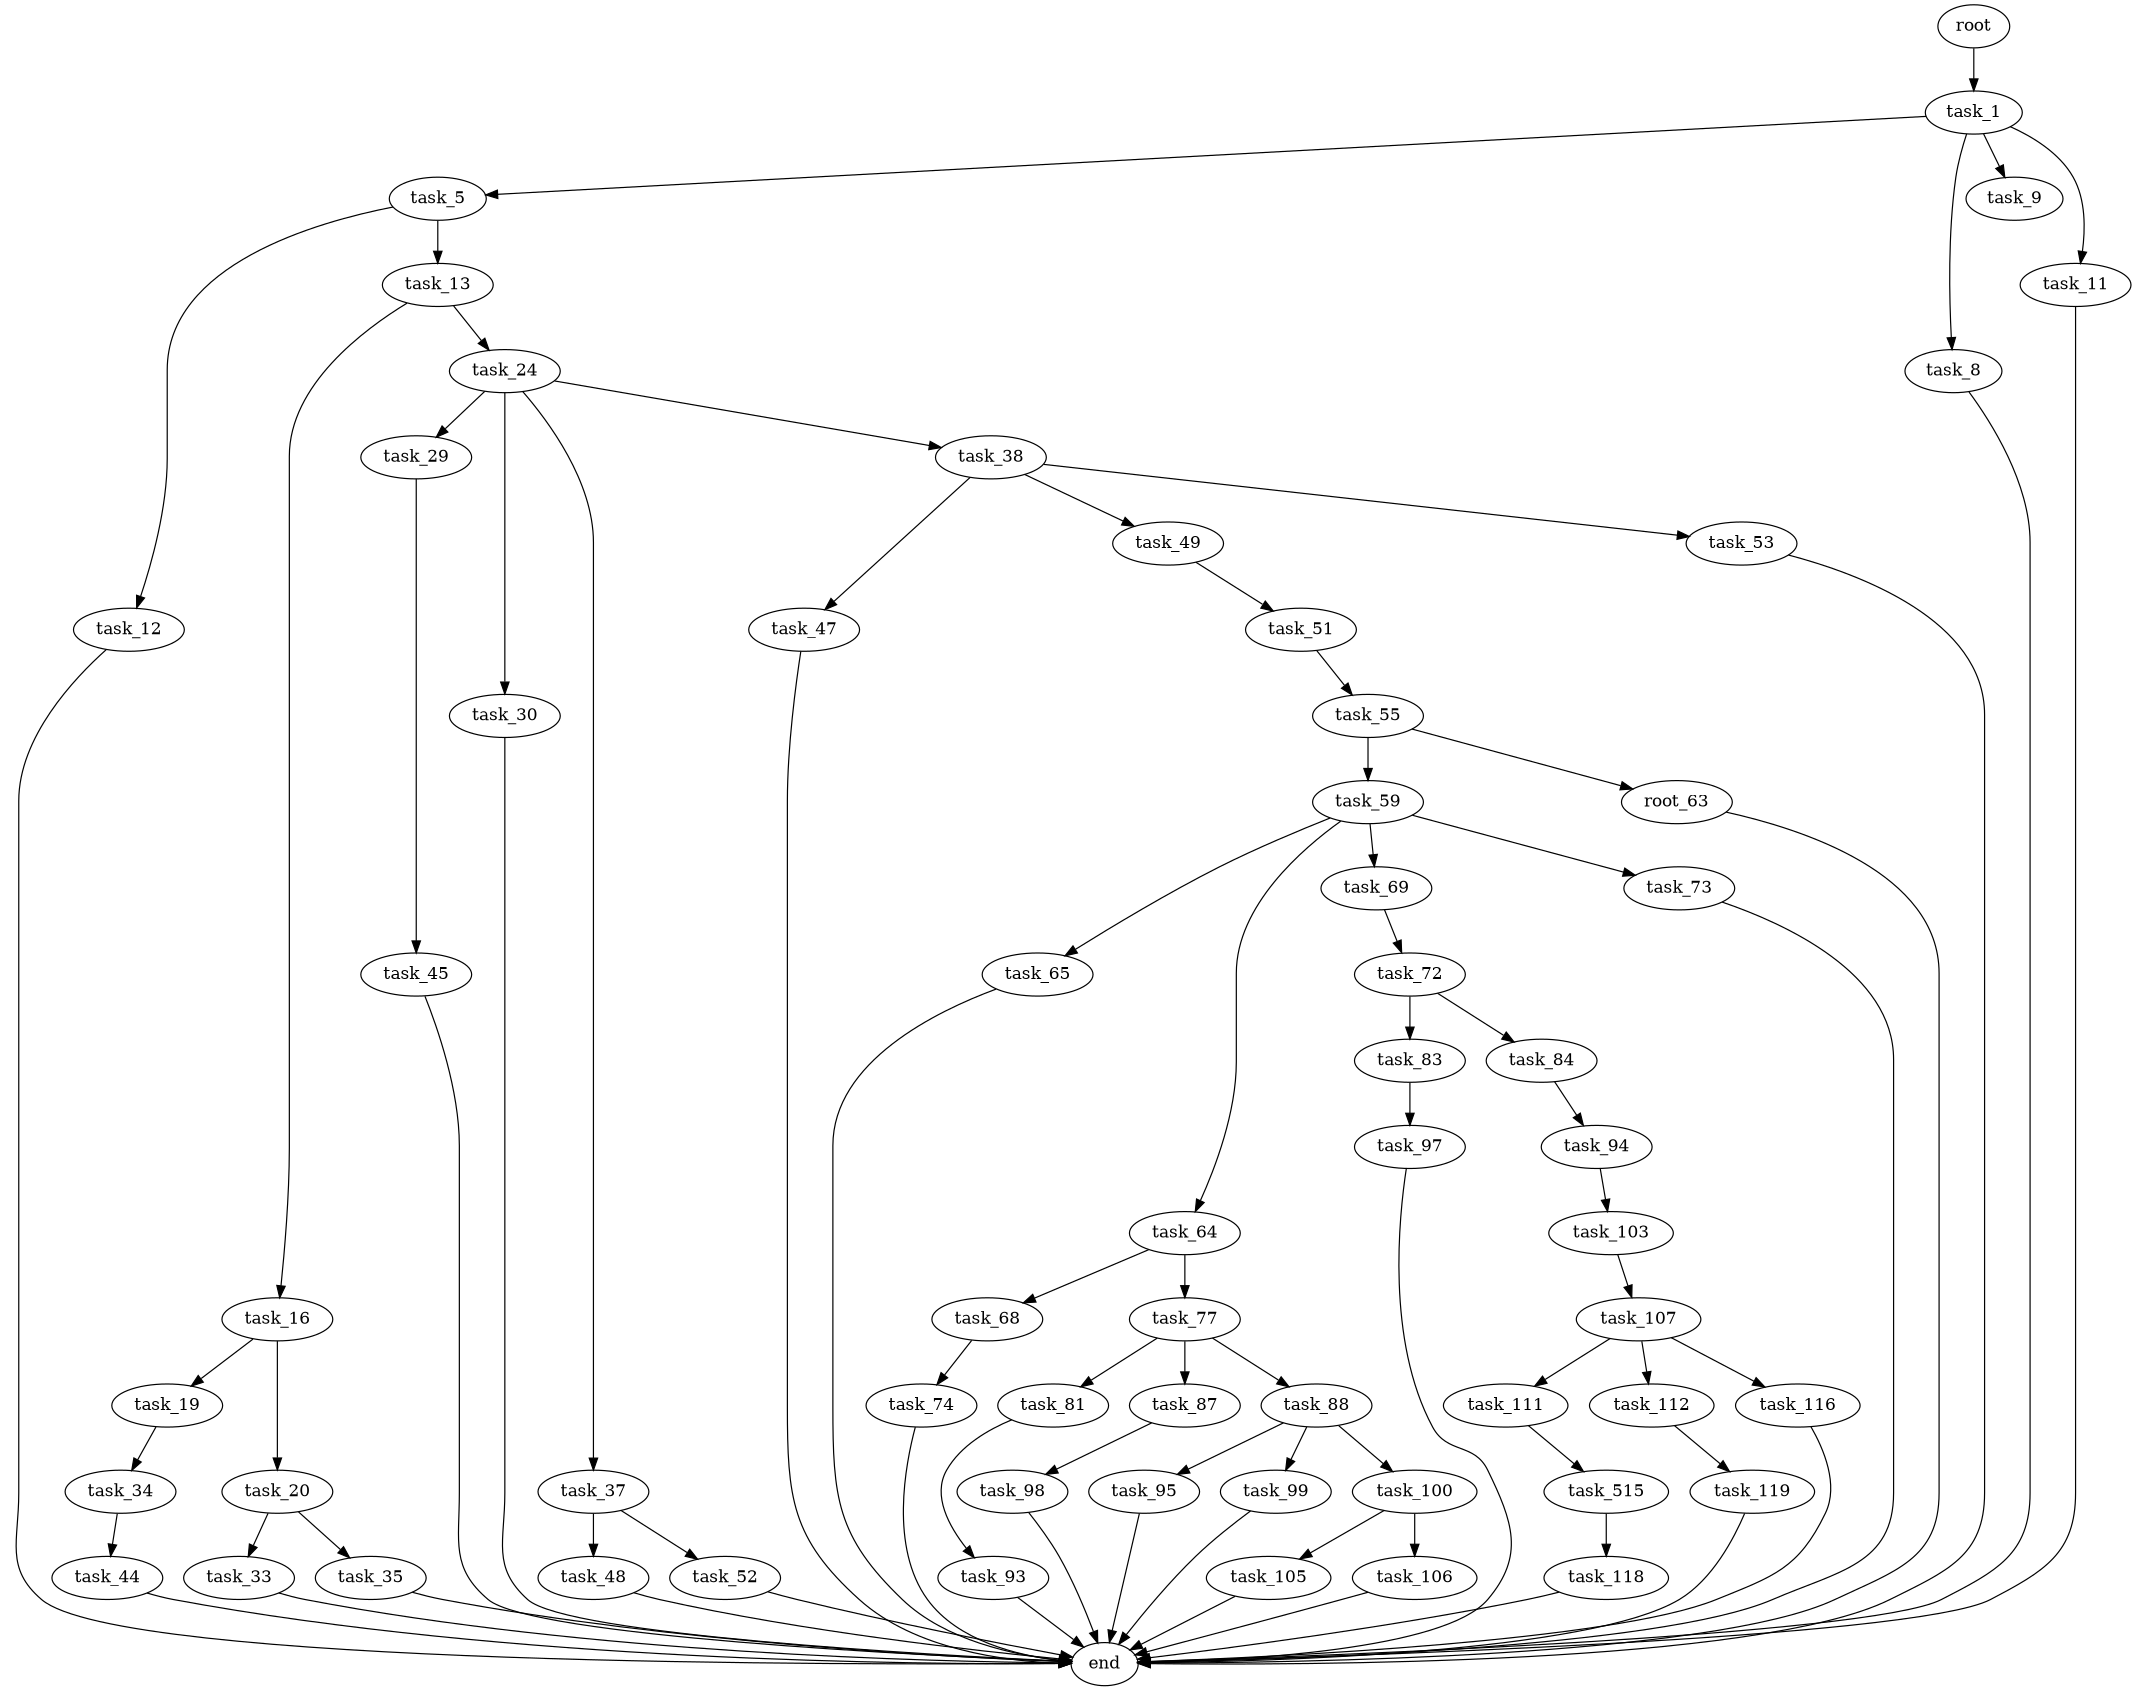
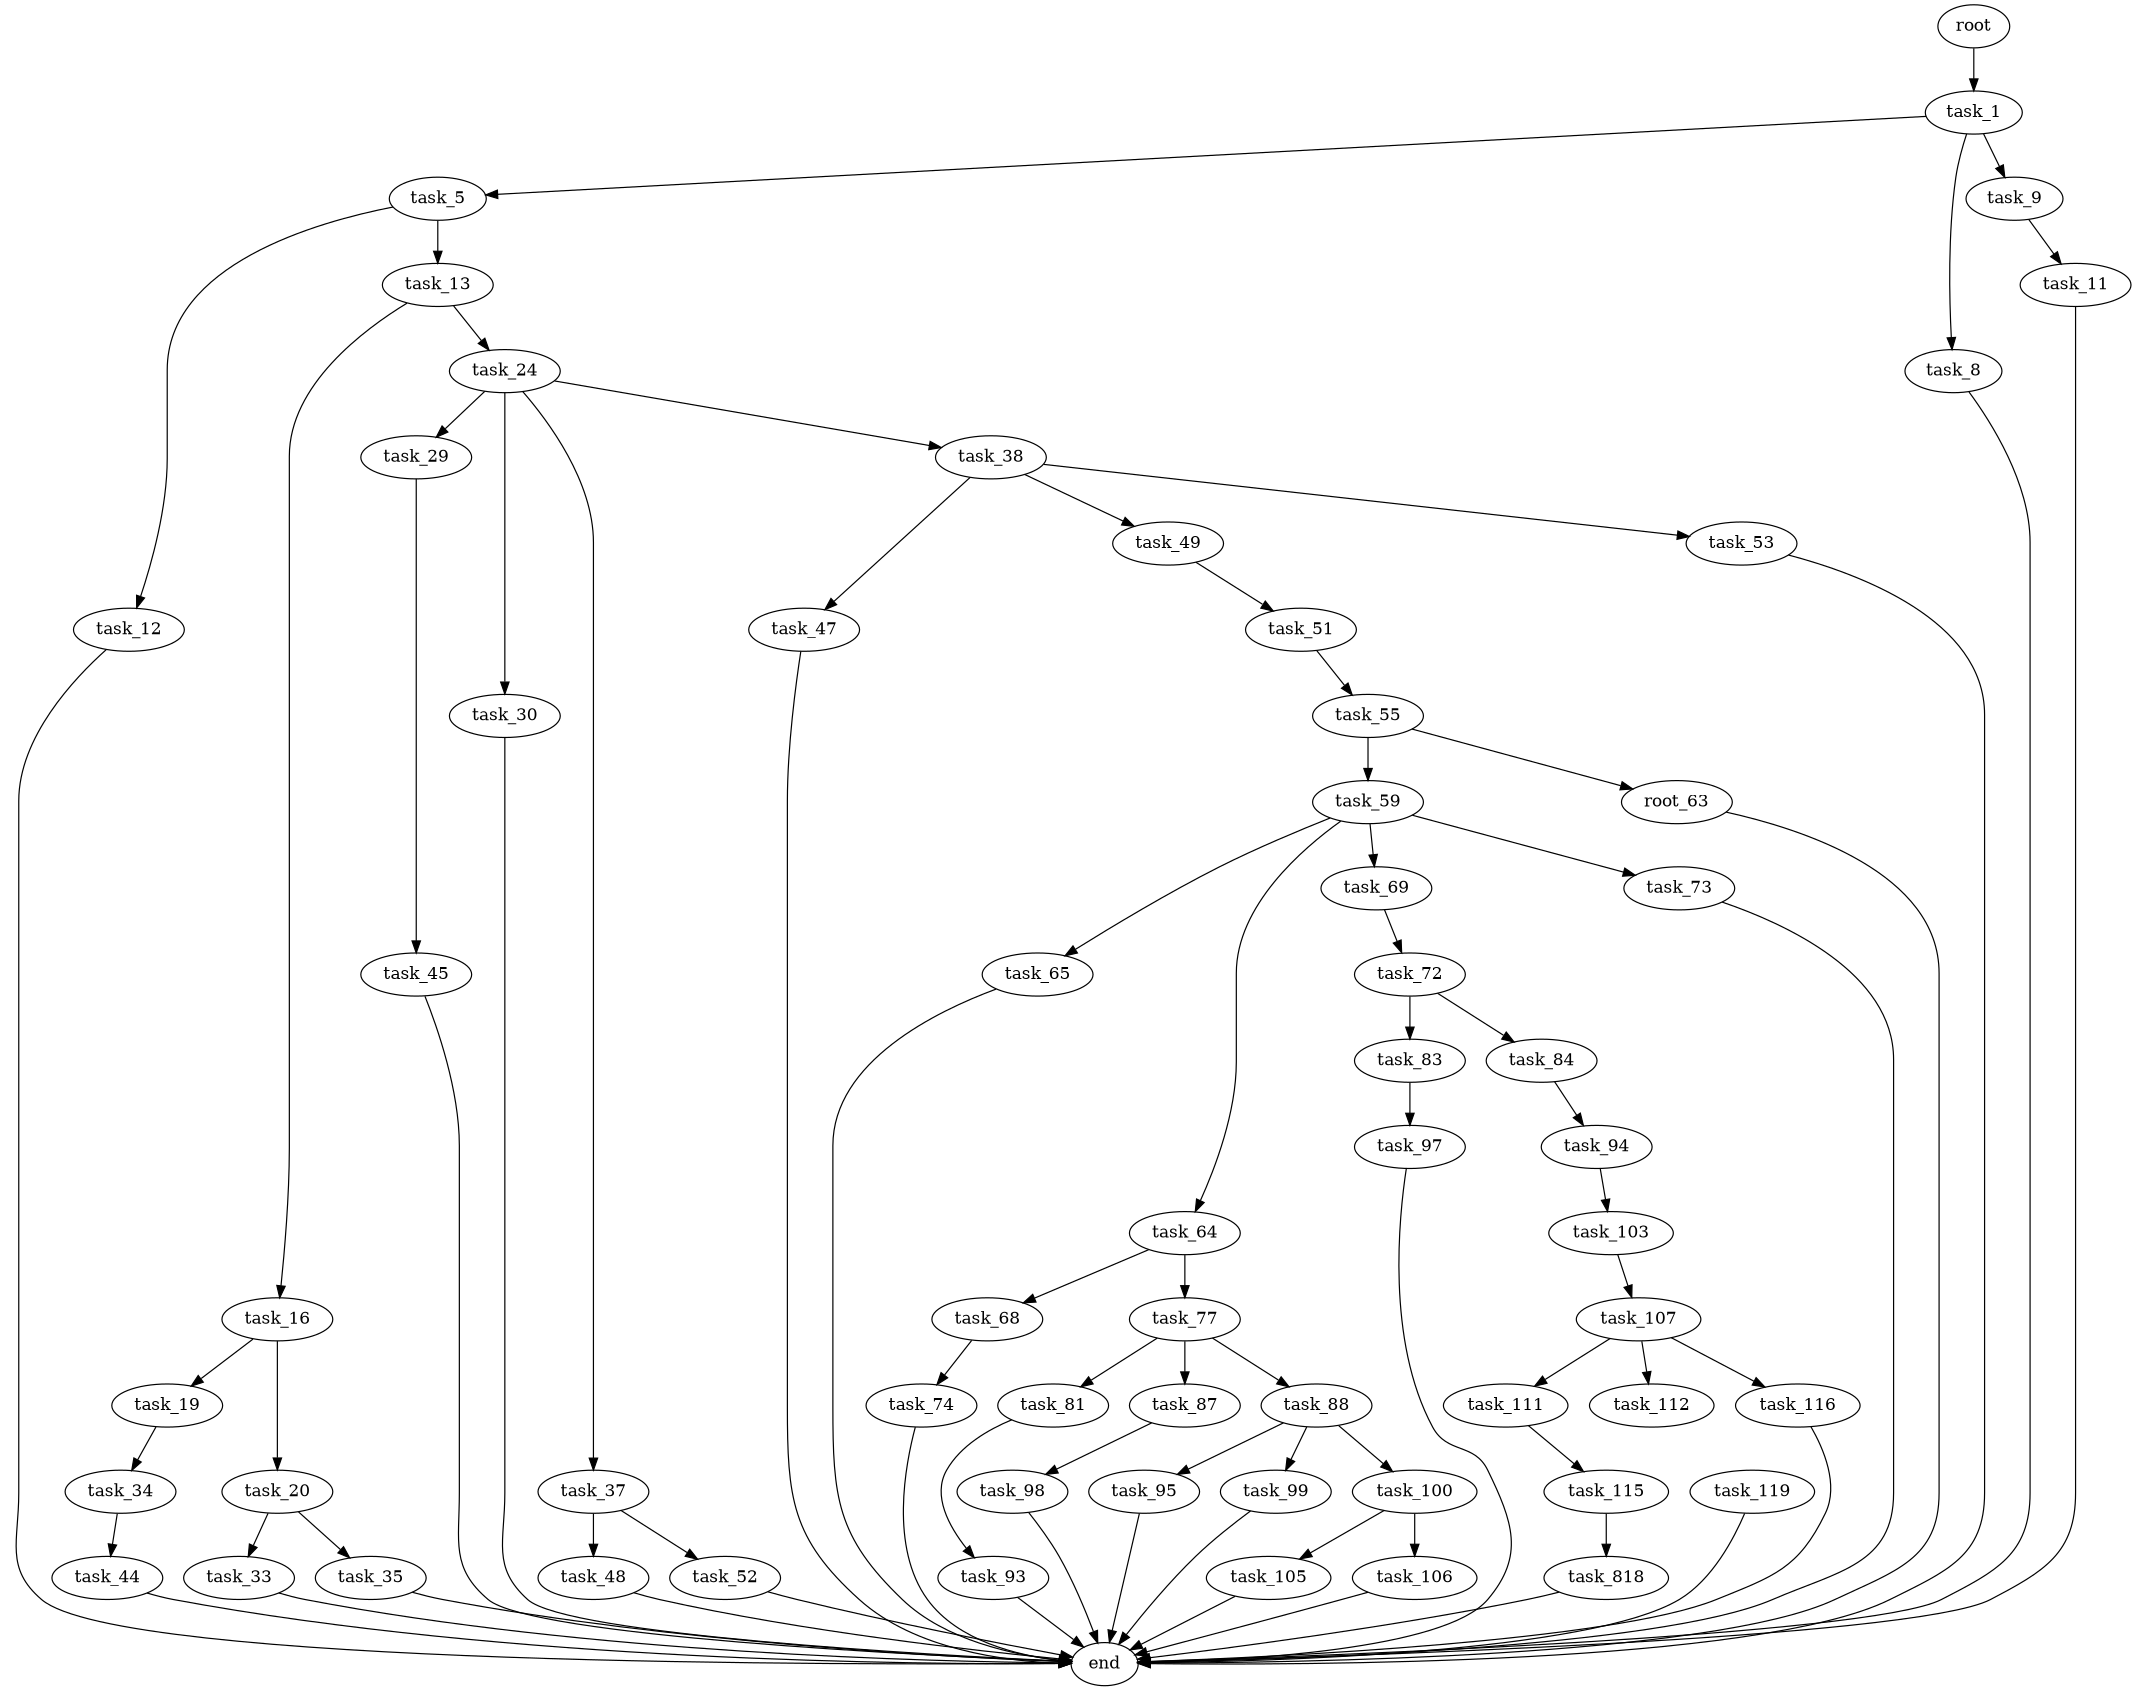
edge "task_1" -> "task_11": now "task_9" -> "task_11"
edge "task_112" -> "task_119": removed
node "task_515": label "task_515" -> "task_115"
node "task_118": label "task_118" -> "task_818"
